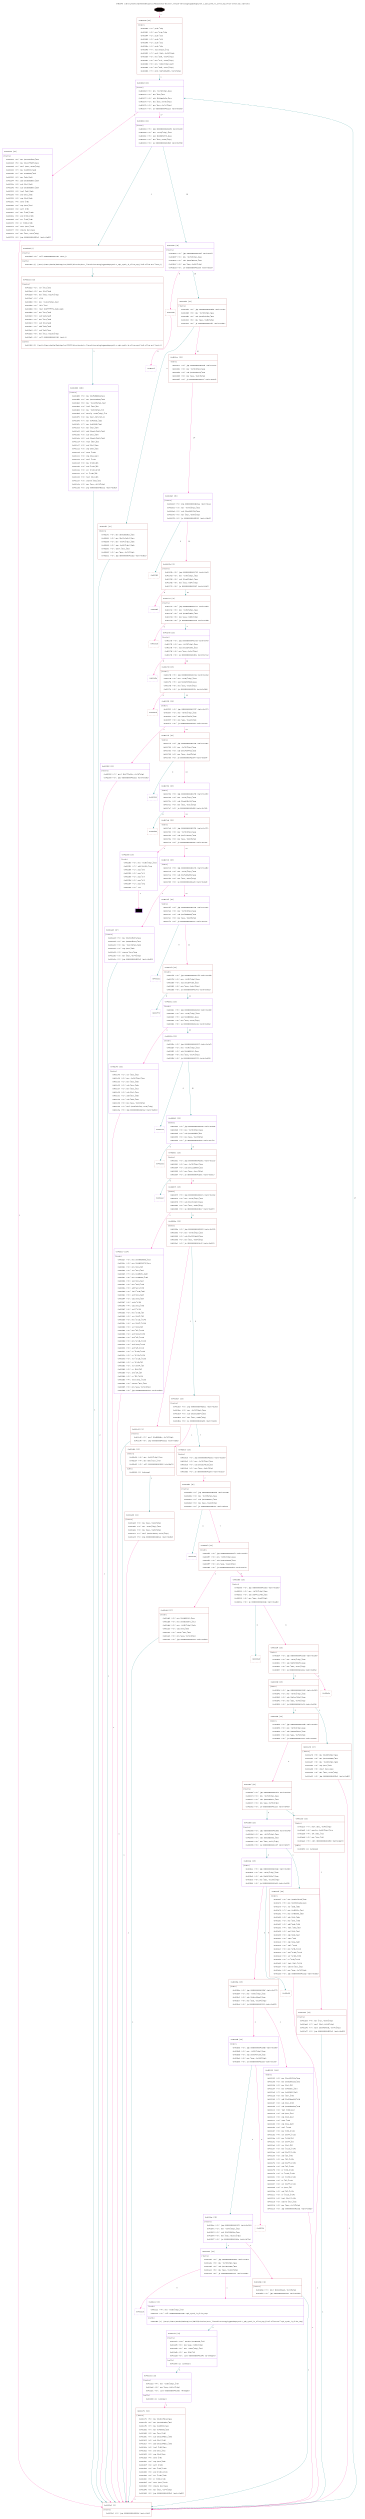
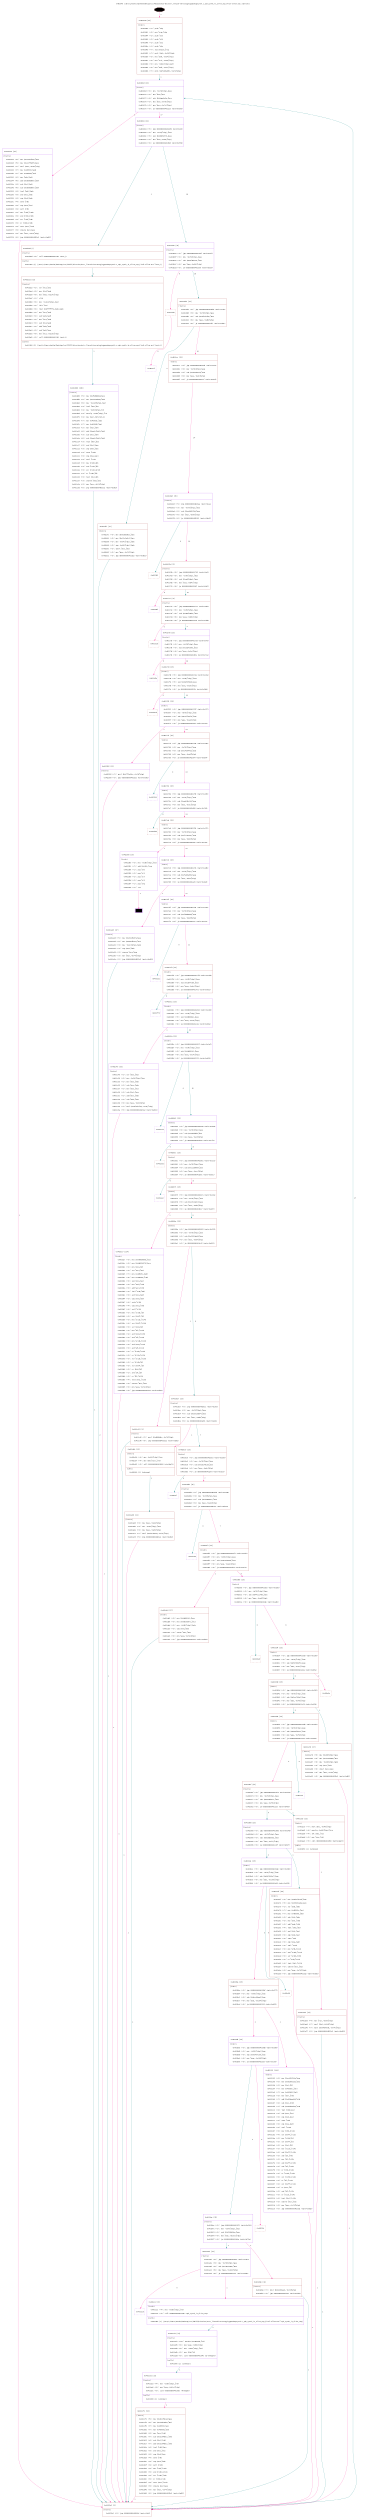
node "0x4022f3": added
node "0x401a43": added
